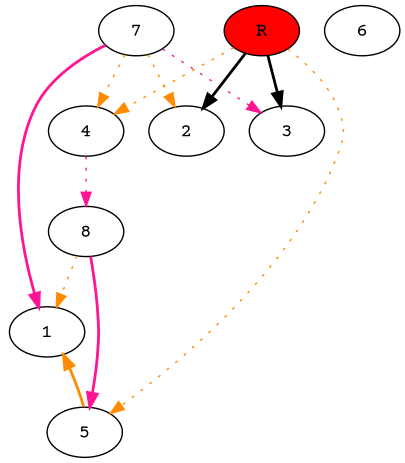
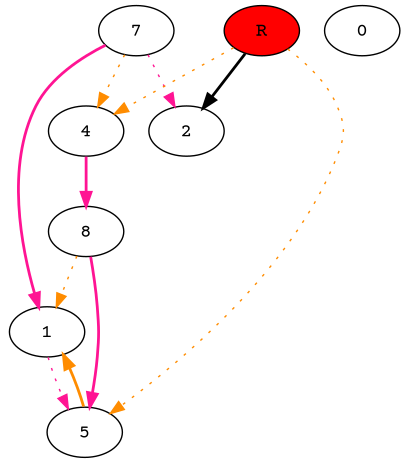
node "6": label "6" -> "0"
edge "7" -> "2": color darkorange -> deeppink
node "3": removed
edge "4" -> "8": style dotted -> bold
edge "1" -> "5": added
